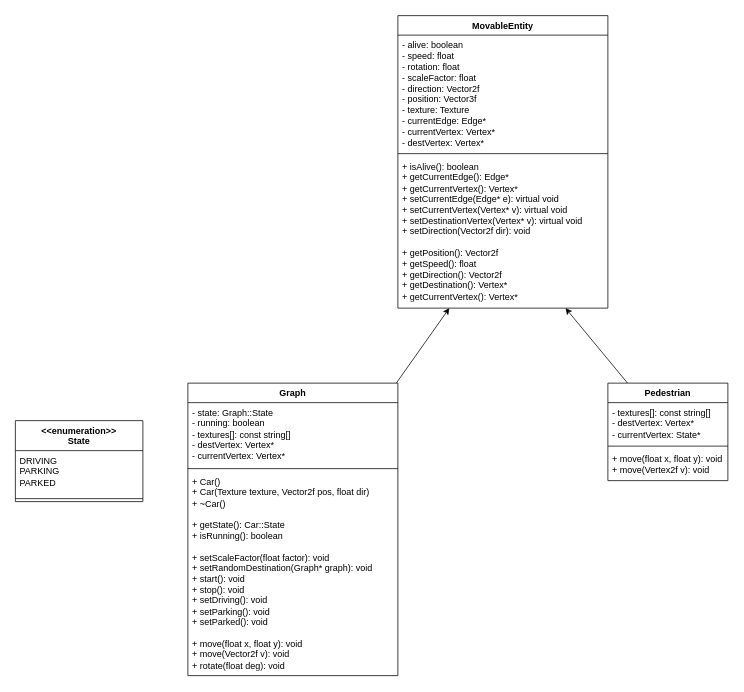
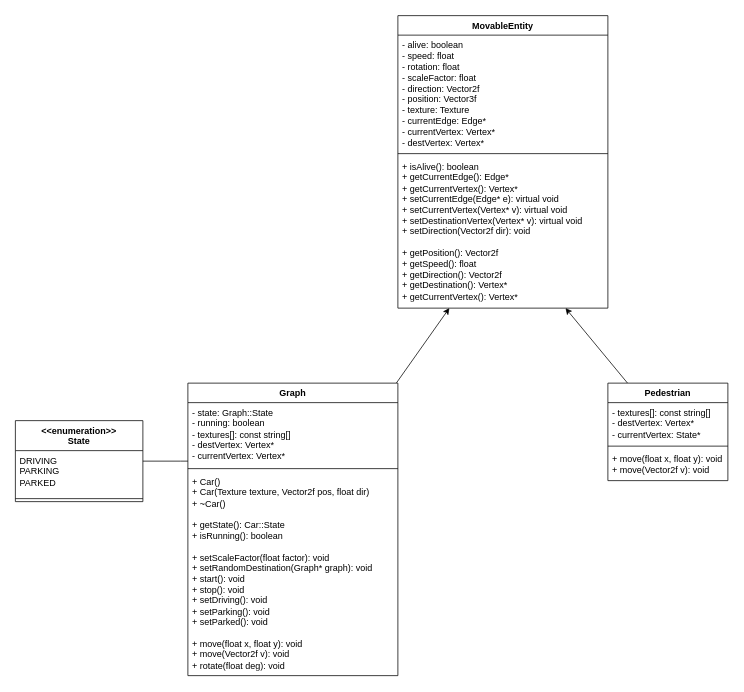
edge "<<enumeration>> State" -- "Graph": added
node "+ move(float x, float y): void + move(Vertex2f v): void": label "+ move(float x, float y): void + move(Vertex2f v): void" -> "+ move(float x, float y): void + move(Vector2f v): void"
